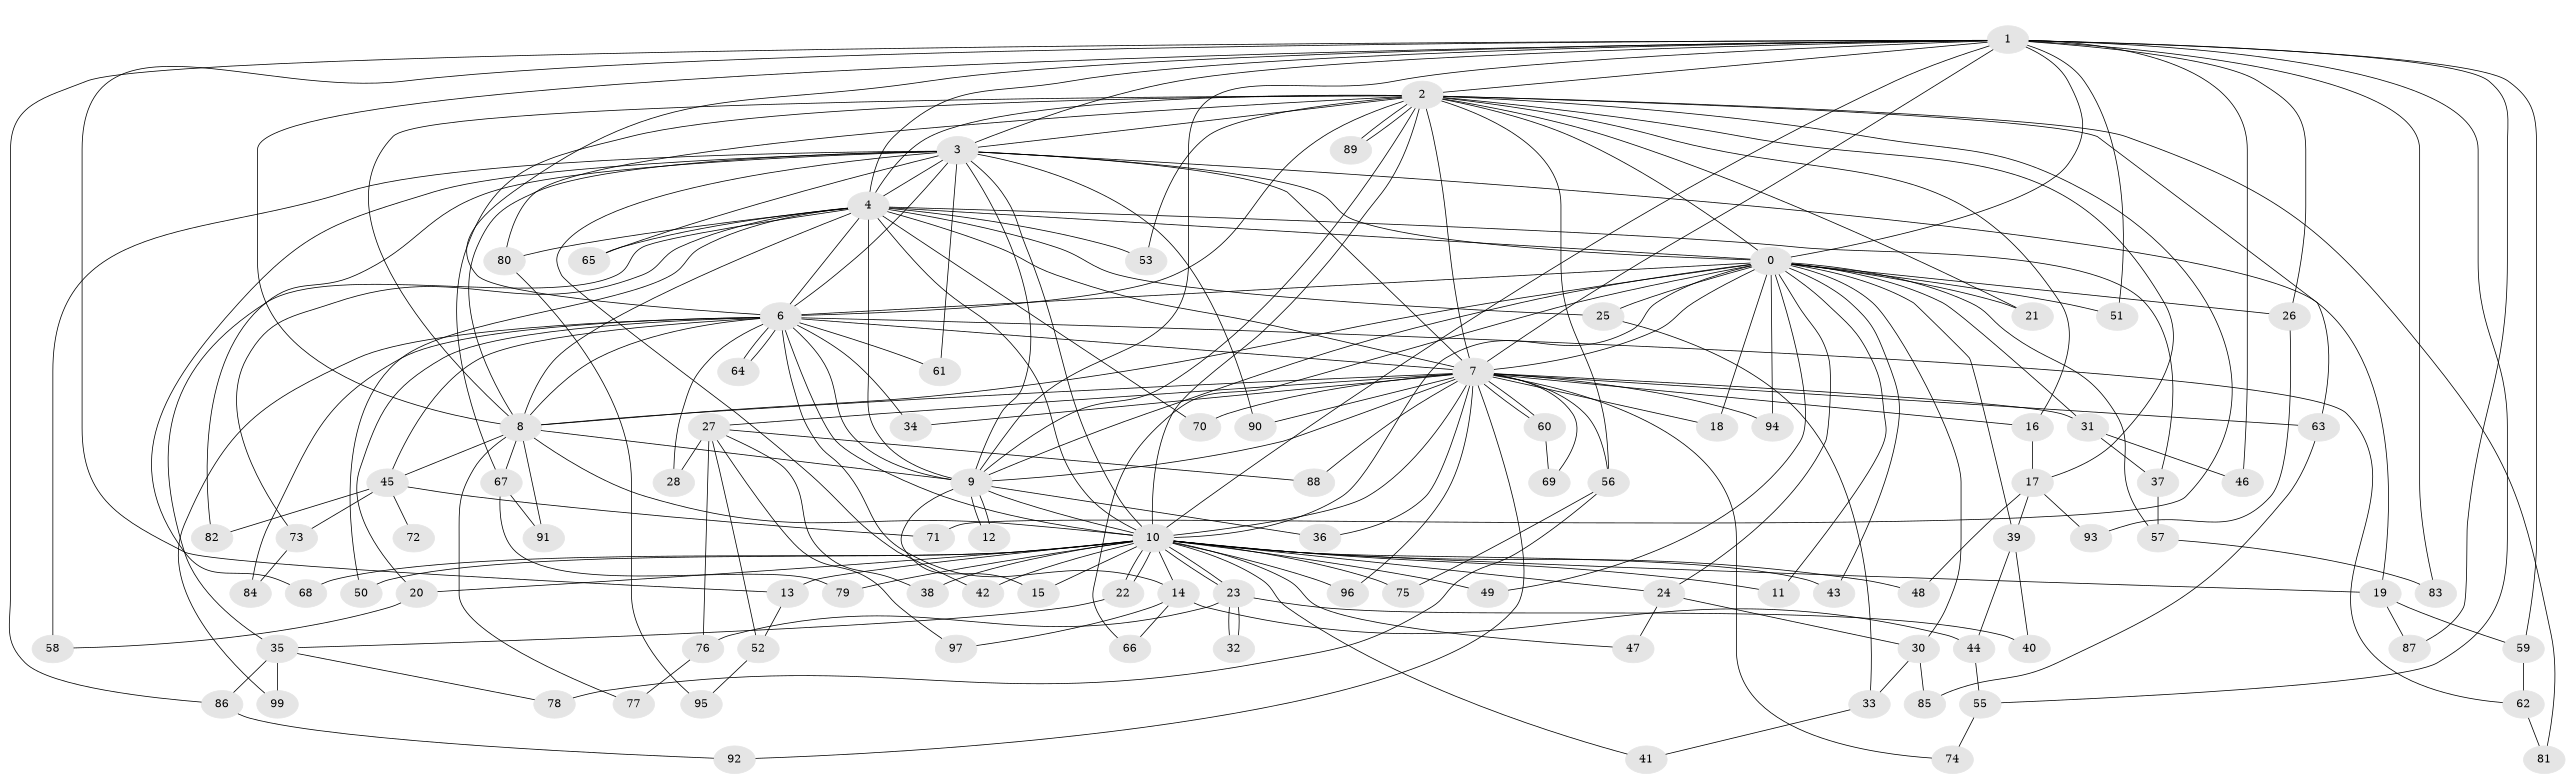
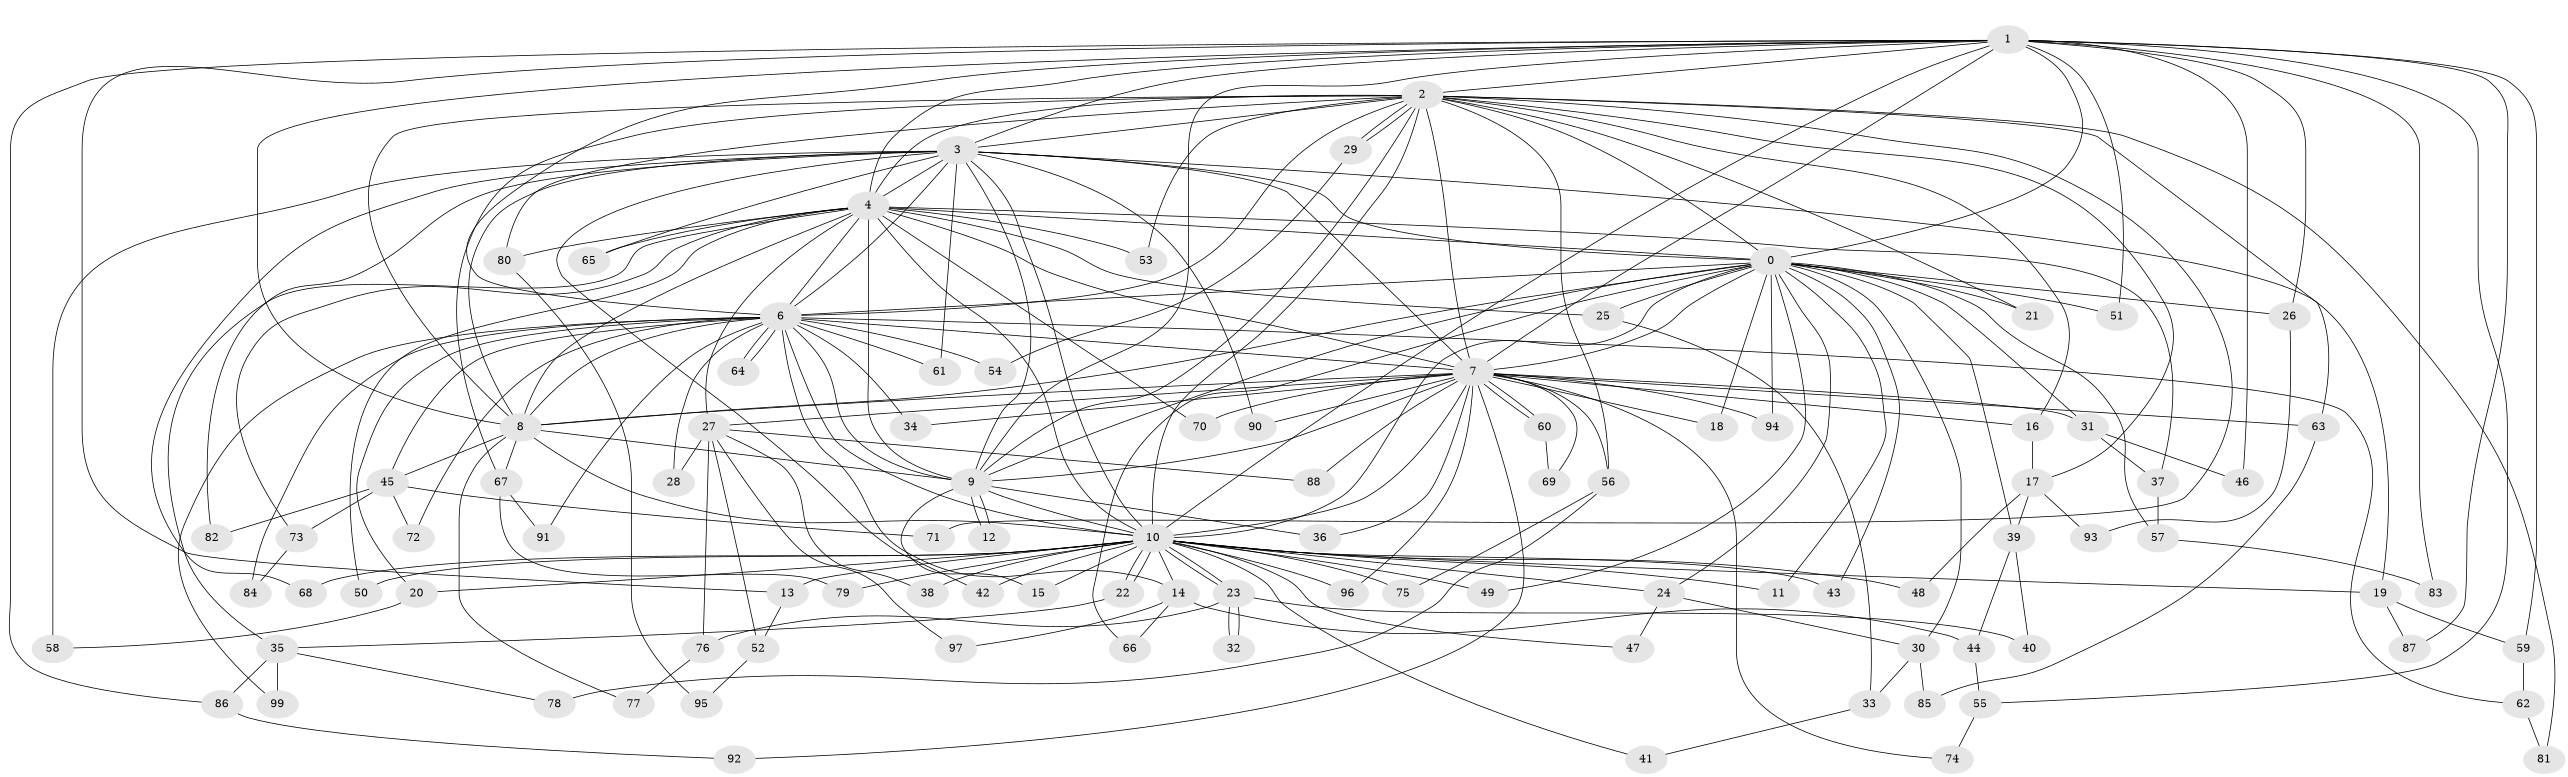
node "89": label "89" -> "29"
edge "4" -- "27": added
edge "6" -- "72": added
node "54": added
edge "8" -- "91": now "6" -- "91"
